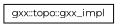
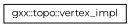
node "gxx::topo::gxx_impl": label "gxx::topo::gxx_impl" -> "gxx::topo::vertex_impl"
